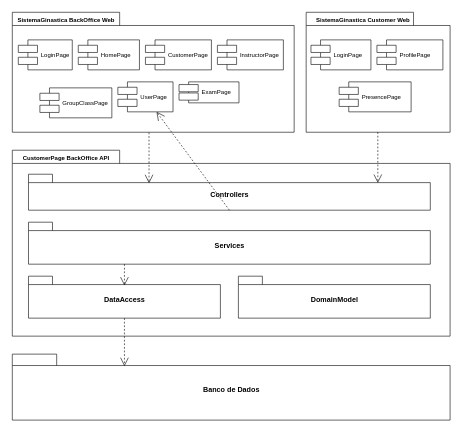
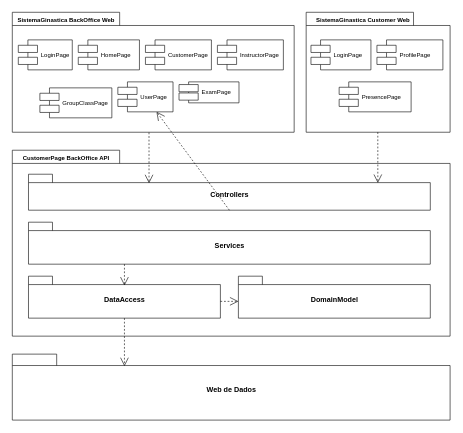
edge "DataAccess" -> "DomainModel": added
node "Banco de Dados": label "Banco de Dados" -> "Web de Dados"
